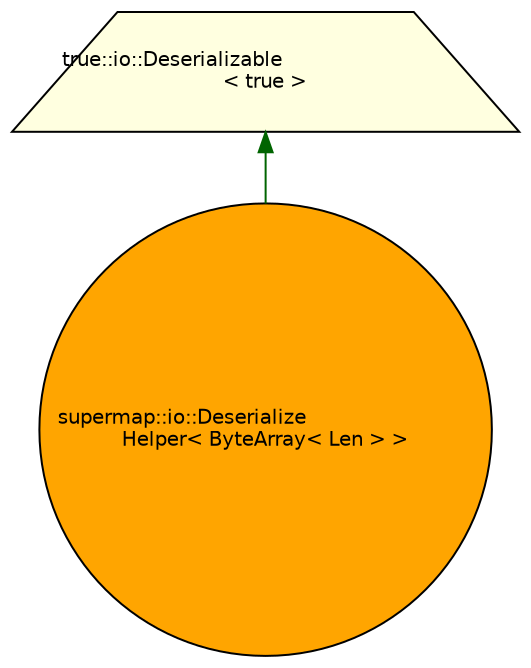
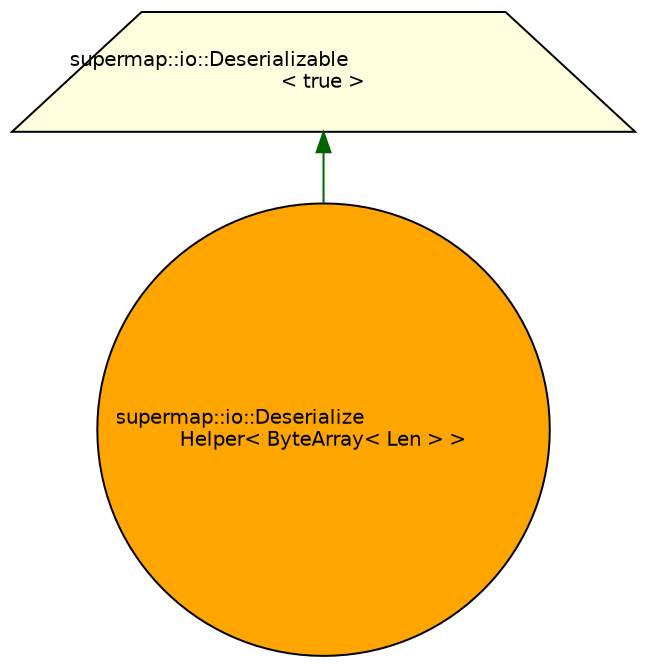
node "true::io::Deserializable < true >": label "true::io::Deserializable < true >" -> "supermap::io::Deserializable < true >"
